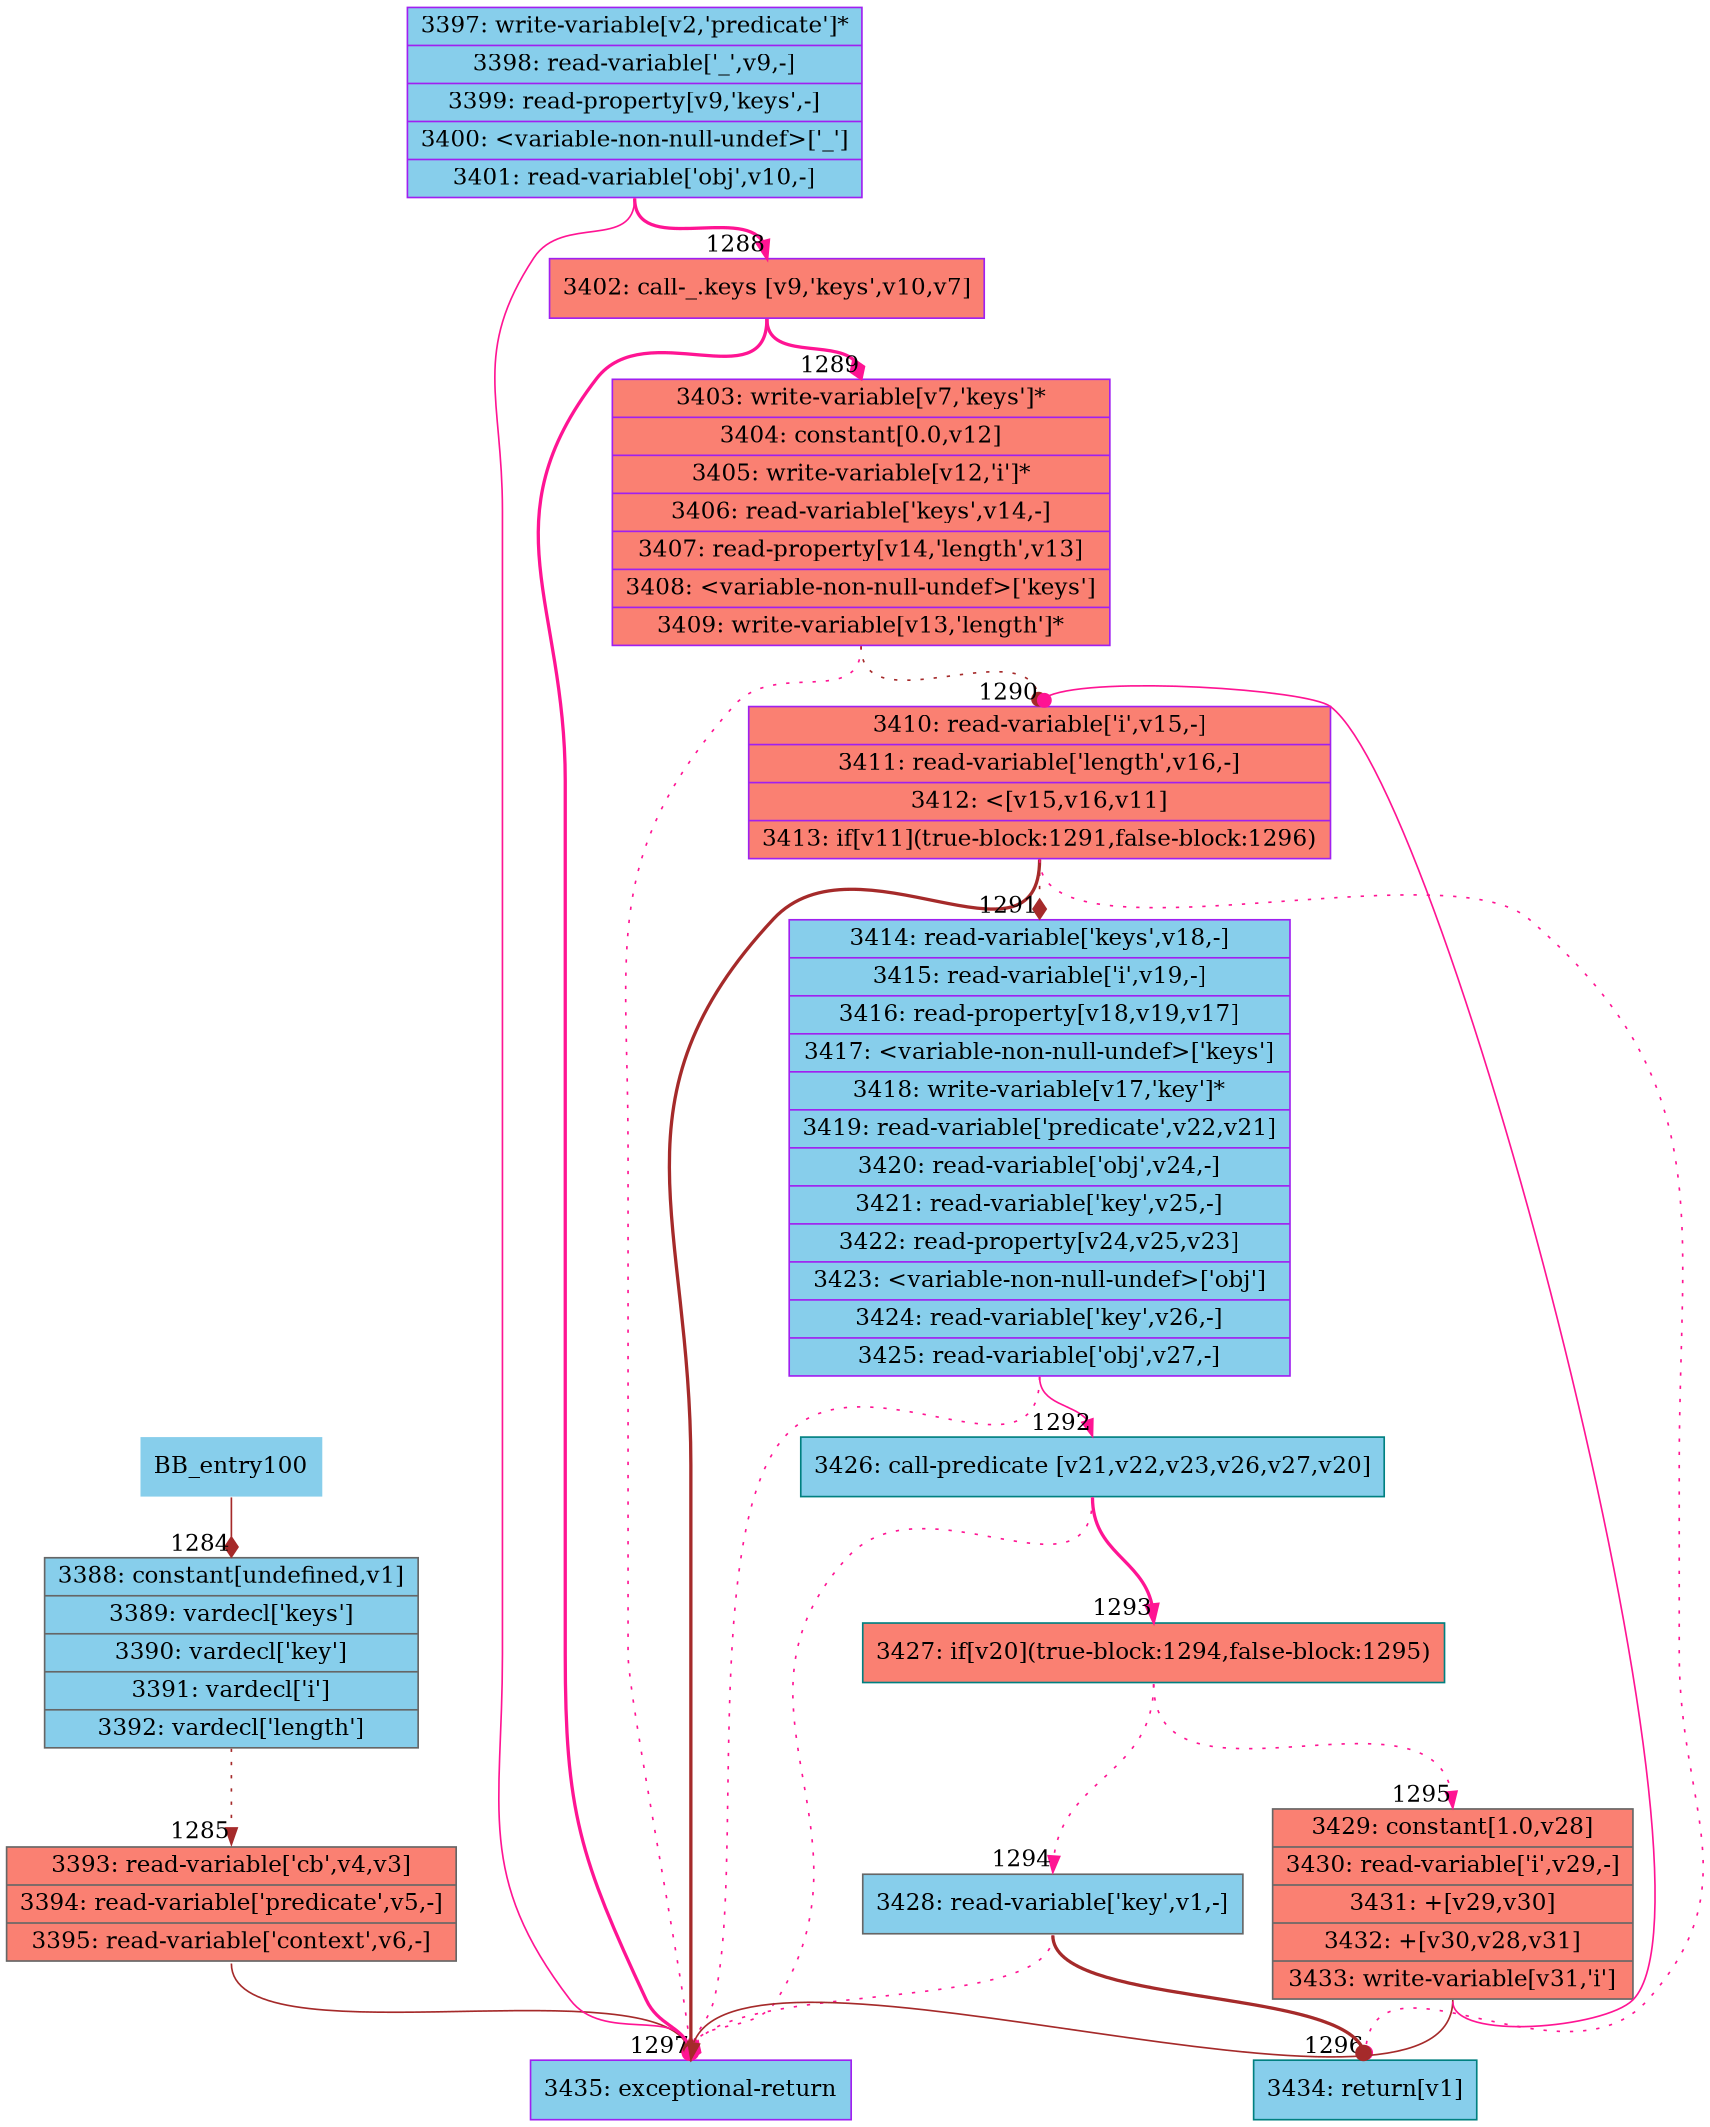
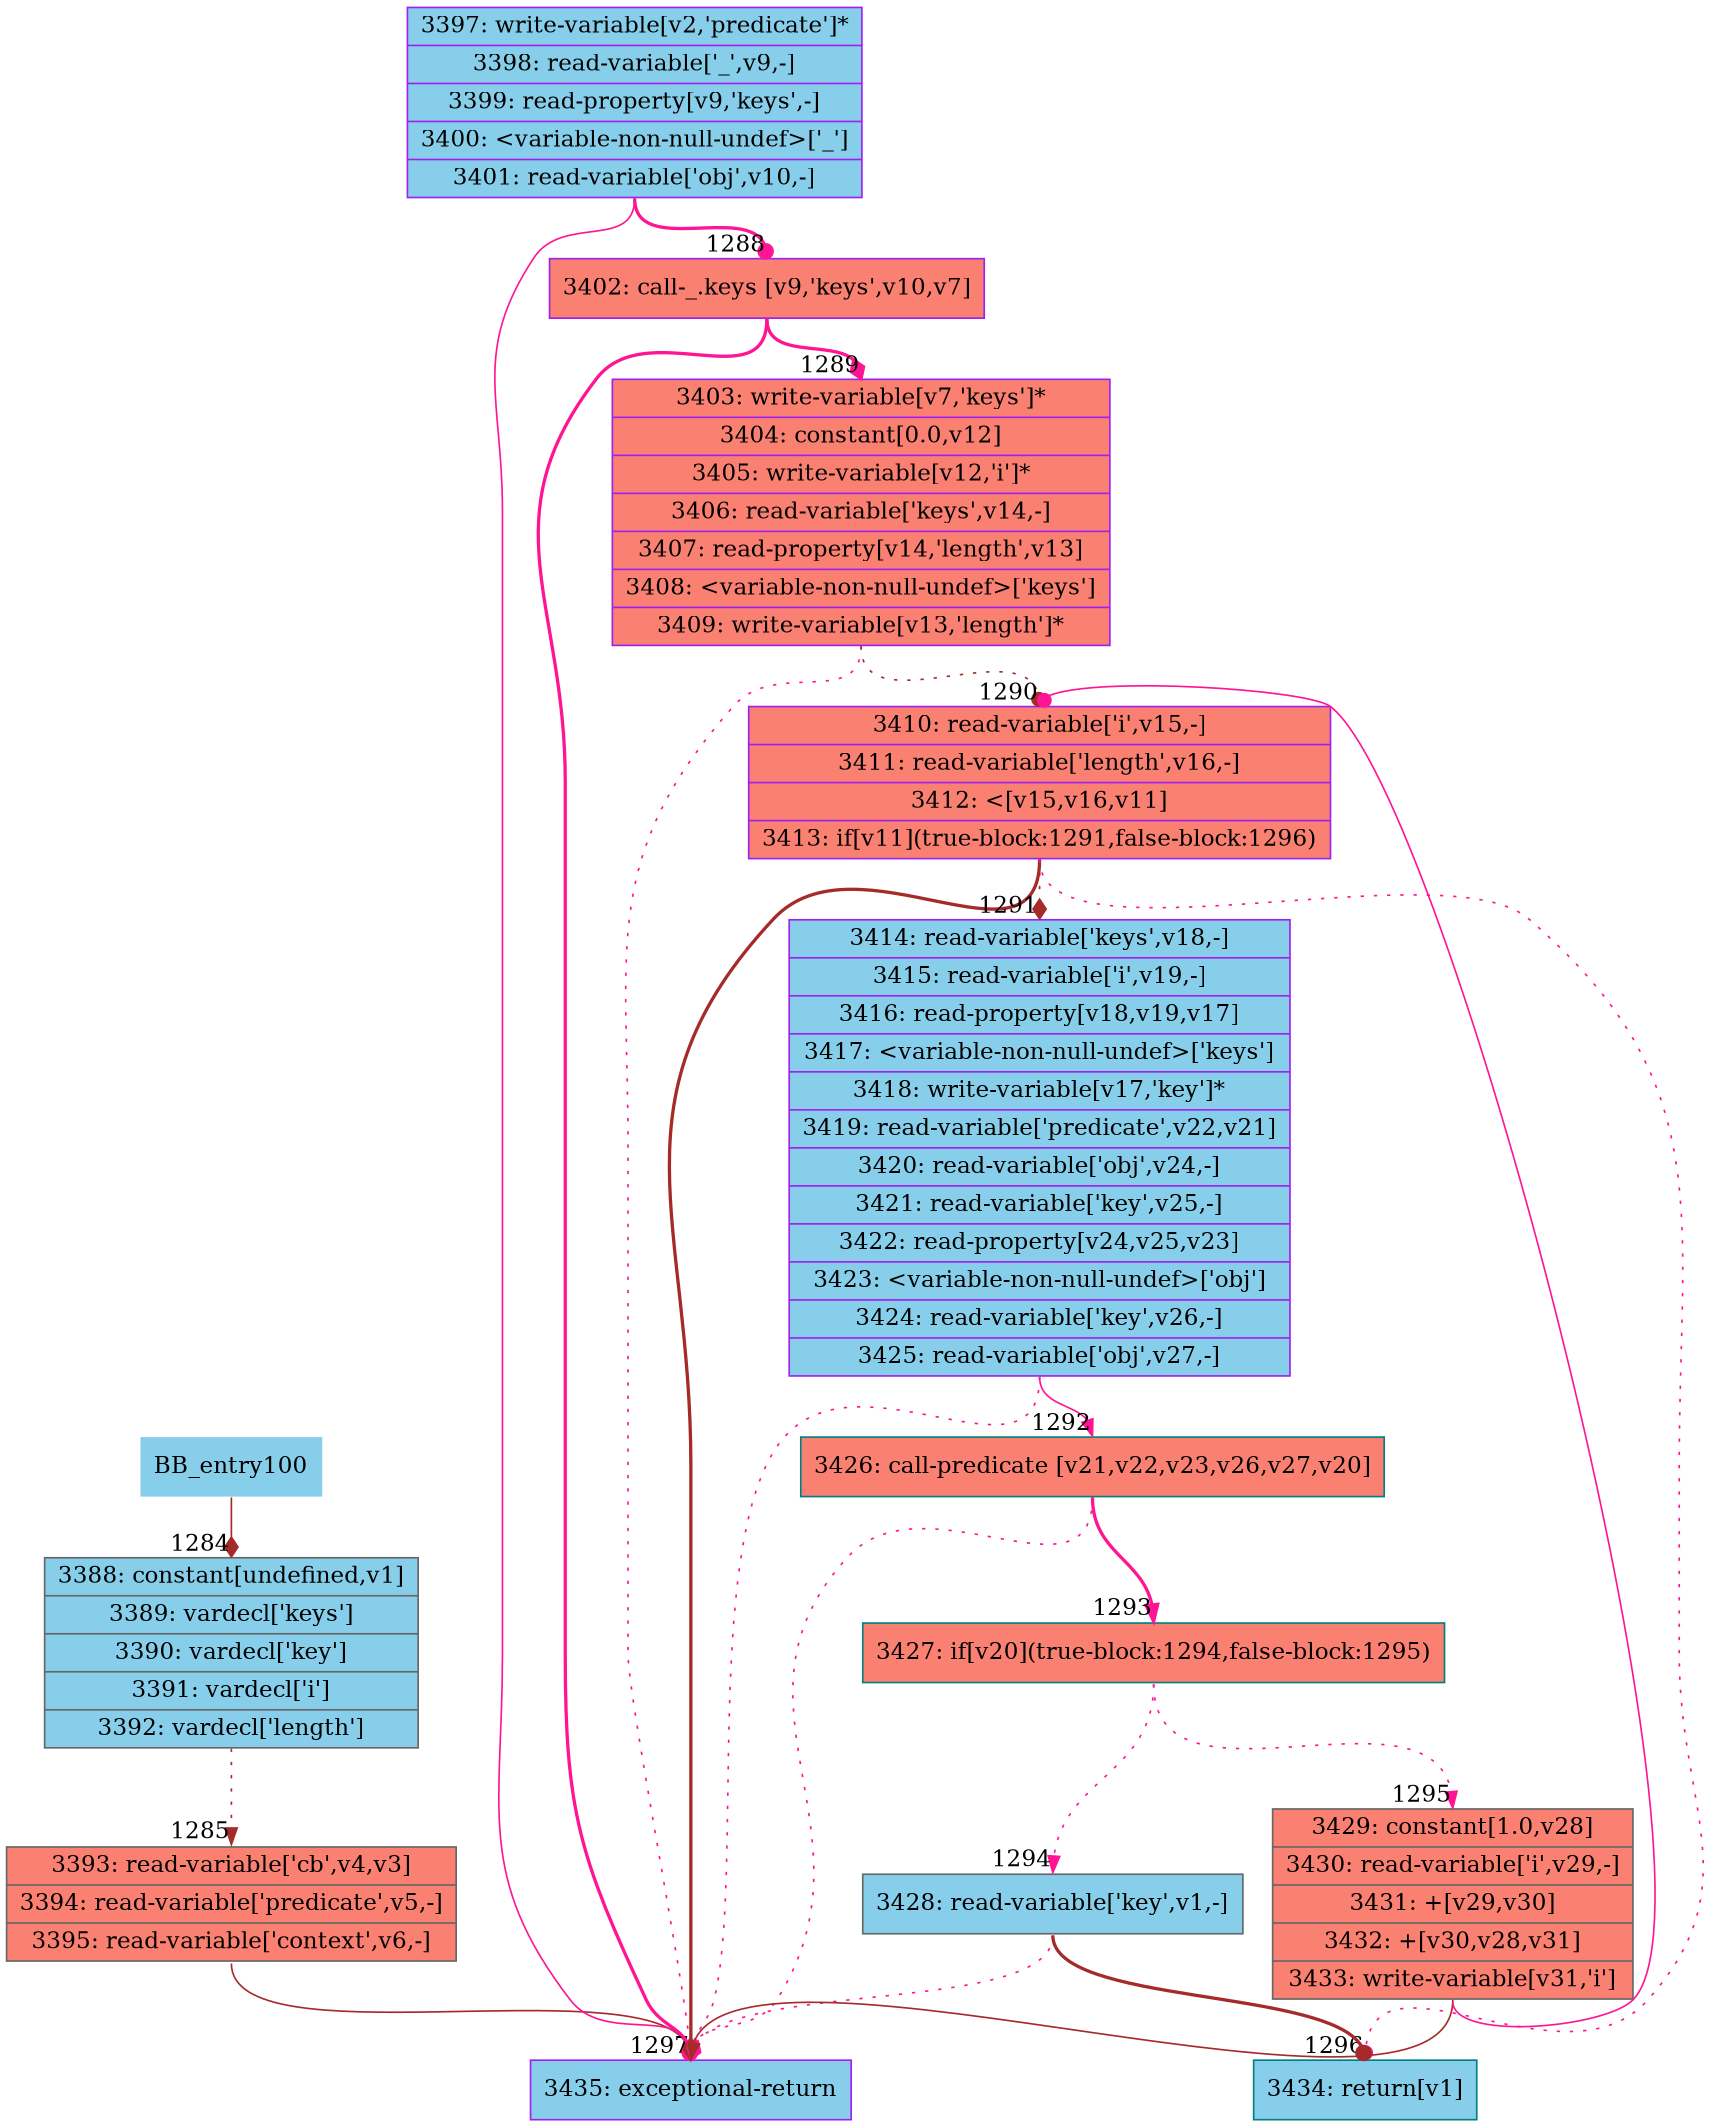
edge "3397: write-variable[v2,'predicate']*" -> "3402: call-_.keys [v9,'keys',v10,v7]": arrowhead normal -> dot
node "3426: call-predicate [v21,v22,v23,v26,v27,v20]": fillcolor skyblue -> salmon
edge "3414: read-variable['keys',v18,-]" -> "3435: exceptional-return": arrowhead dot -> normal
